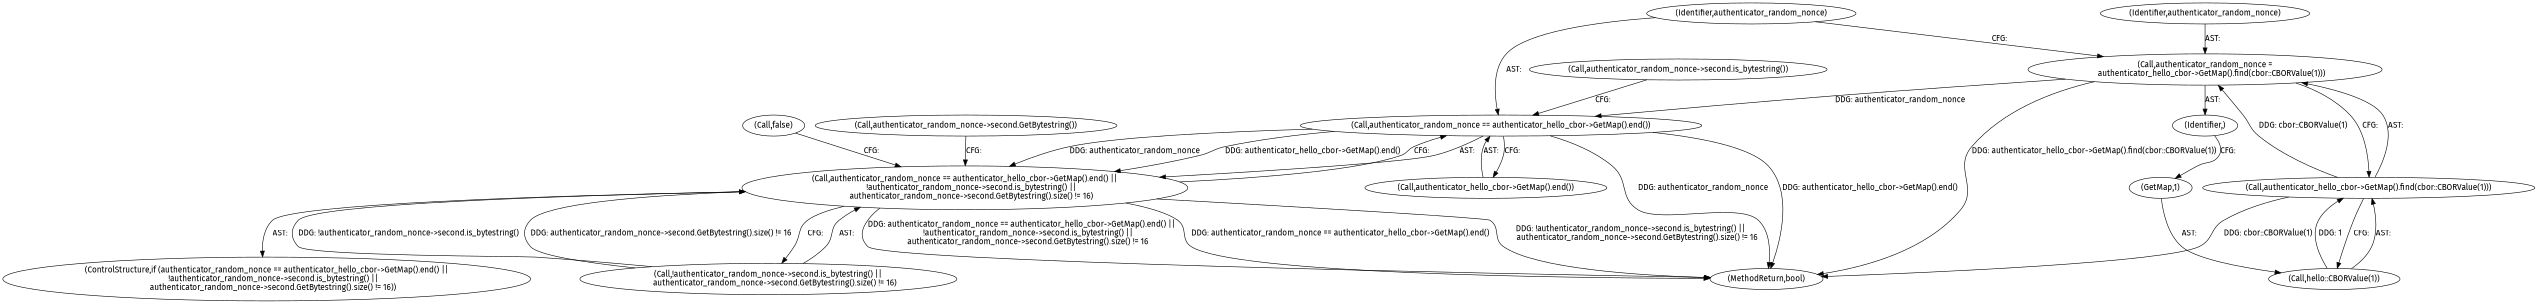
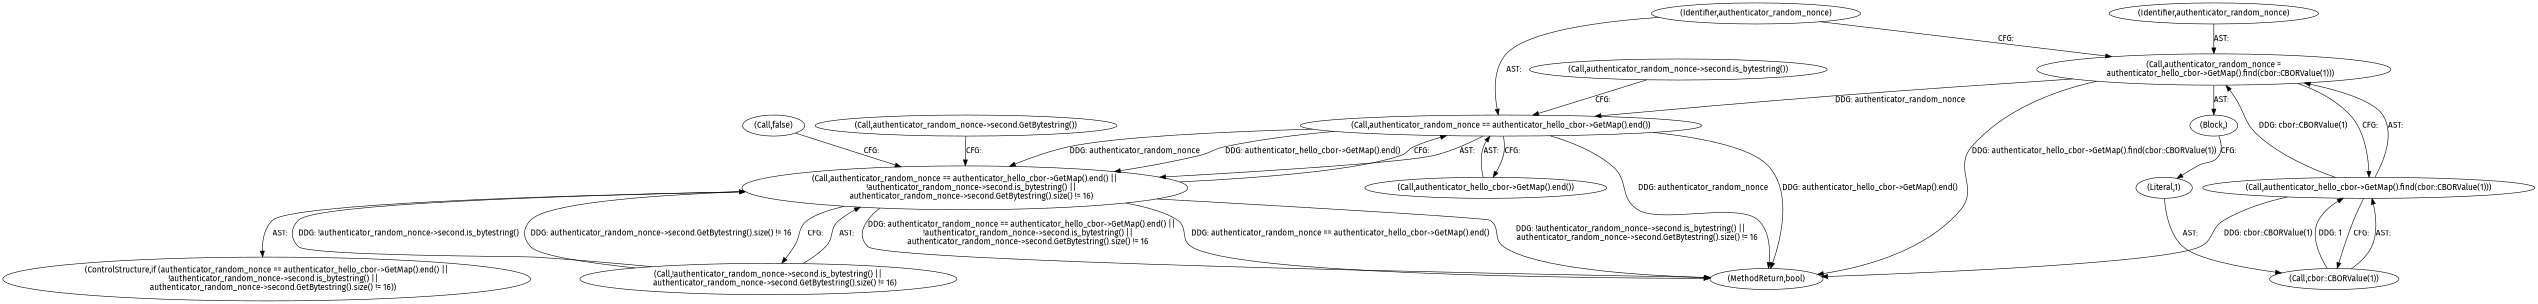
node "(Identifier,)": label "(Identifier,)" -> "(Block,)"
node "(GetMap,1)": label "(GetMap,1)" -> "(Literal,1)"
node "(Call,hello::CBORValue(1))": label "(Call,hello::CBORValue(1))" -> "(Call,cbor::CBORValue(1))"
